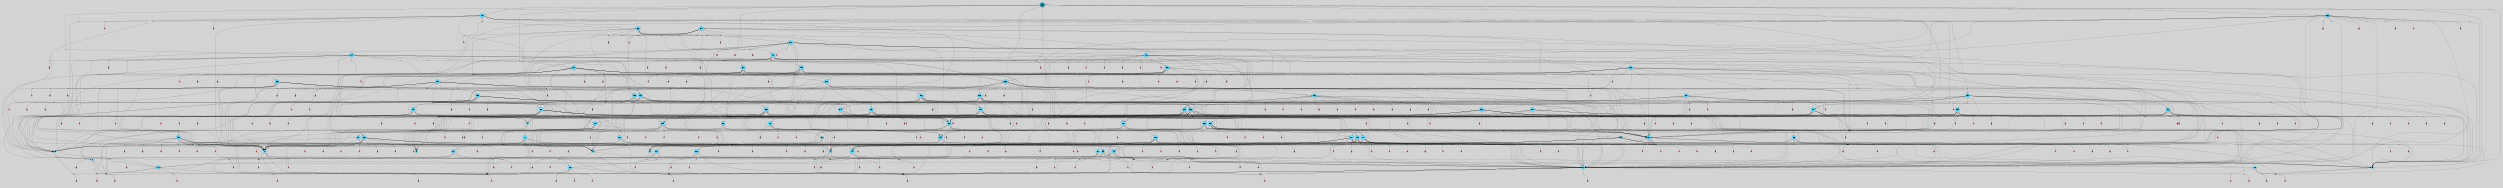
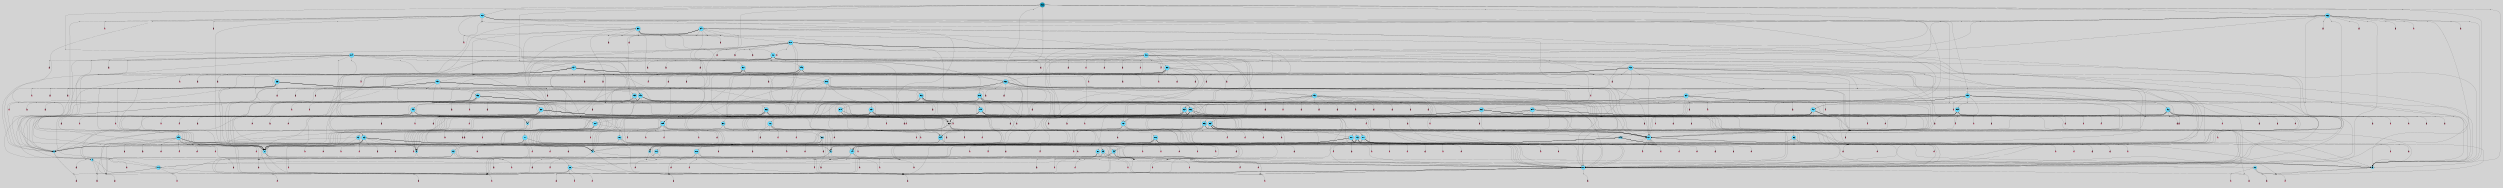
node "T2330": fillcolor #66ddff -> #cccccc
